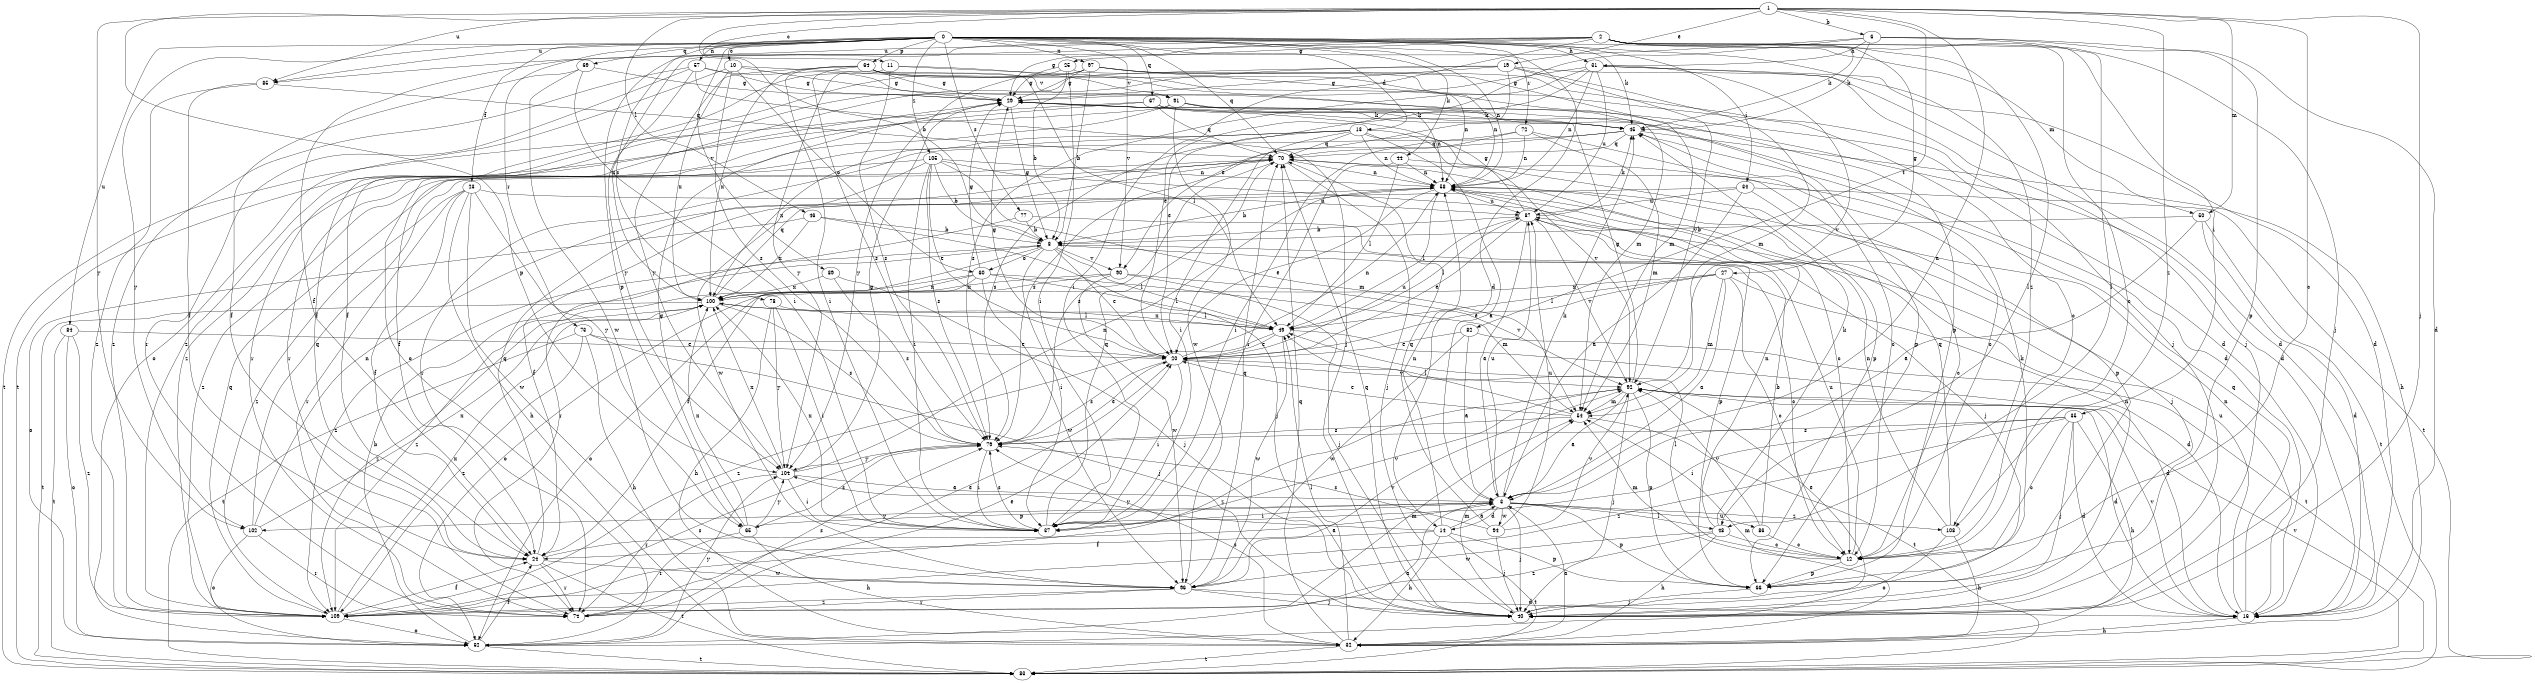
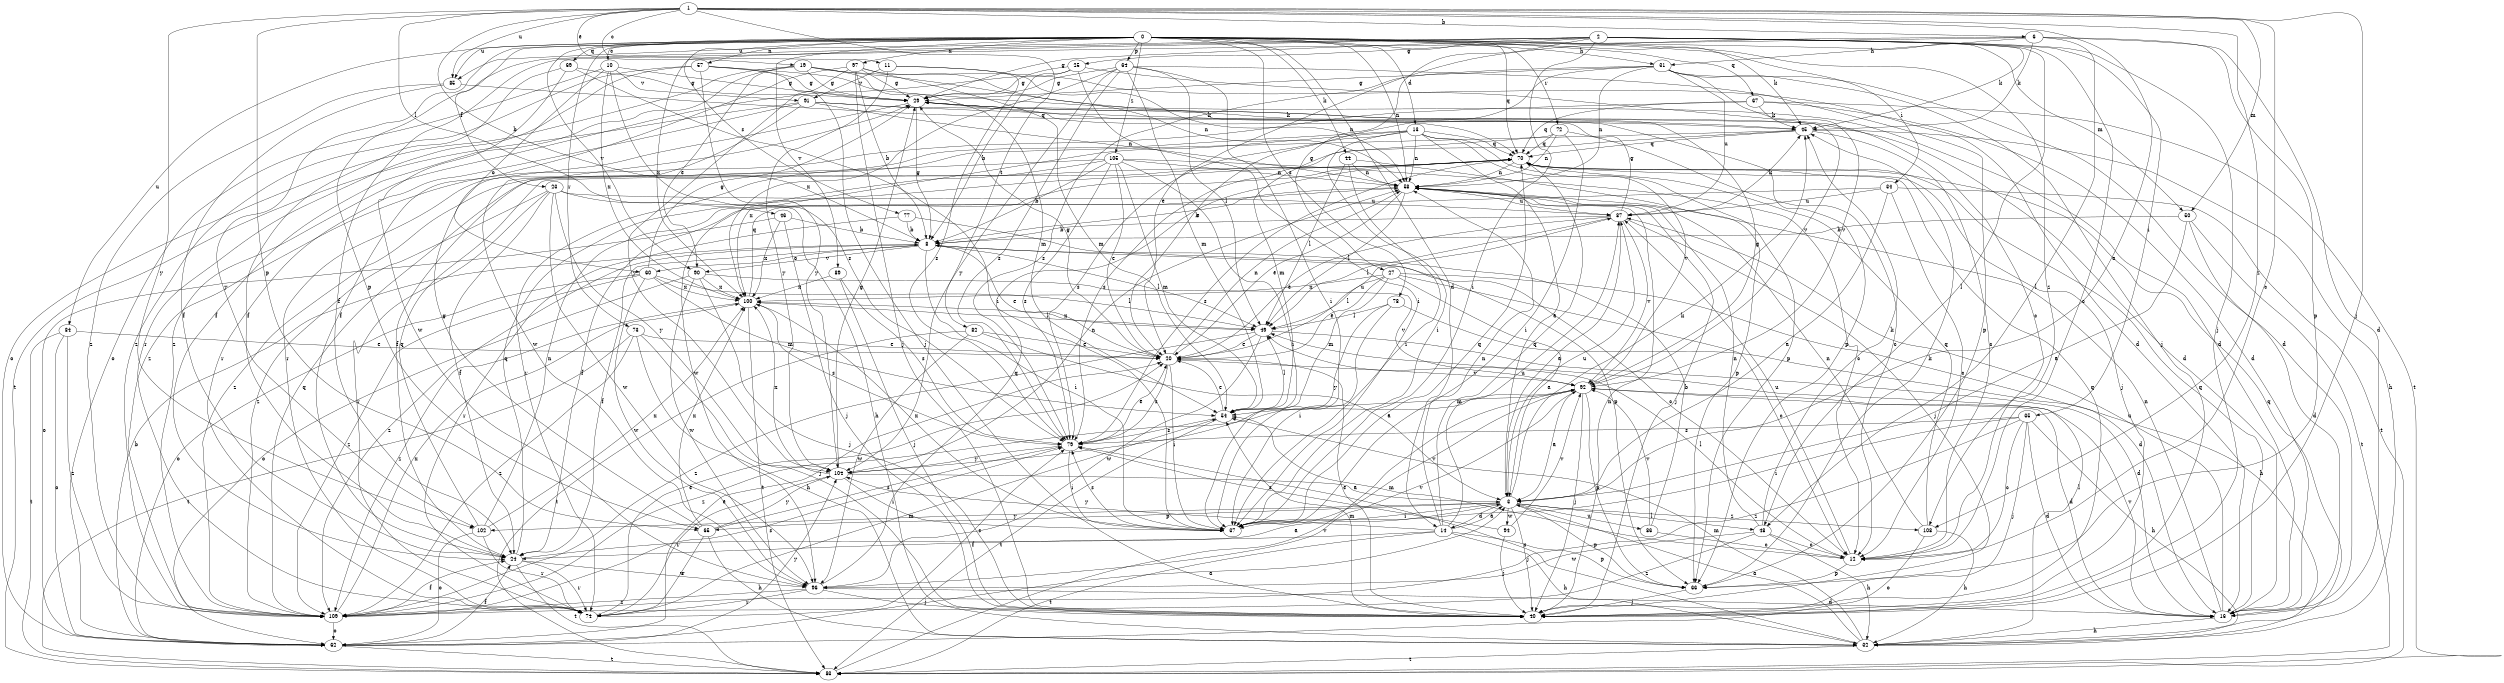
edge "94" -> "70": now "14" -> "70"
edge "94" -> "87": now "14" -> "87"
